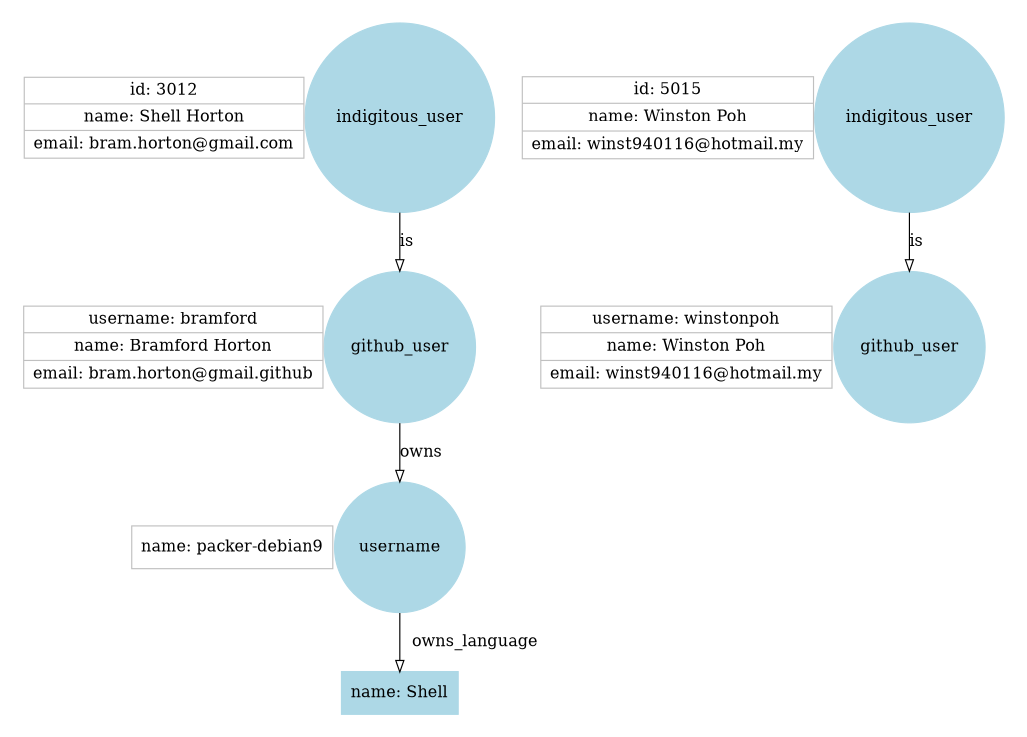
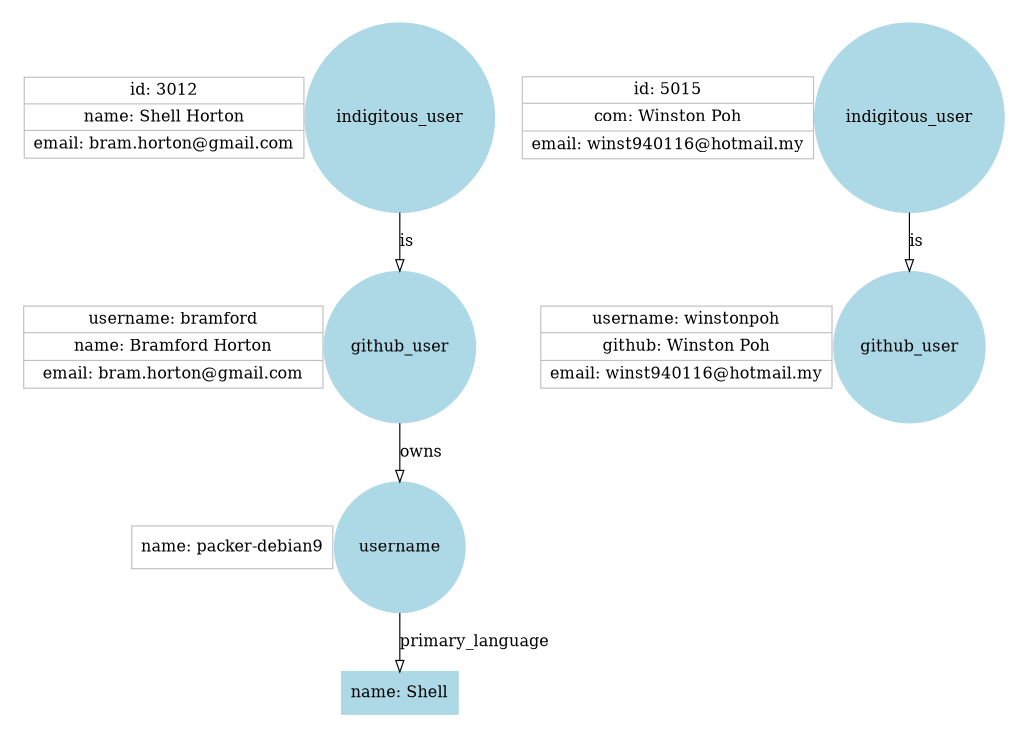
node "id: 5015": text "name: Winston Poh" -> "com: Winston Poh"
node "username: winstonpoh": text "name: Winston Poh" -> "github: Winston Poh"
node "username: bramford": text "email: bram.horton@gmail.github" -> "email: bram.horton@gmail.com"
edge "username" -- "name: Shell": label "owns_language" -> "primary_language"
